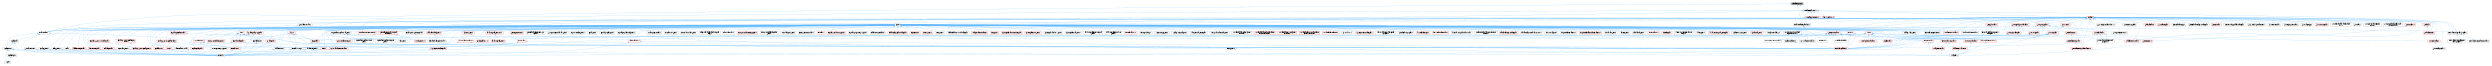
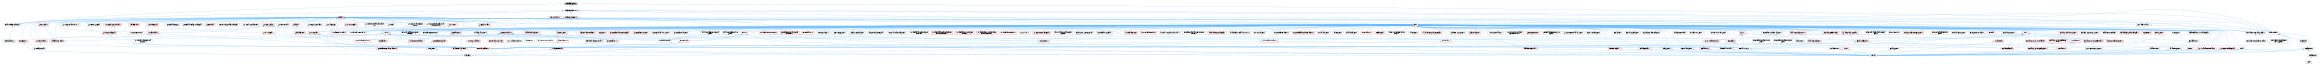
node "GameplayStatics.h": added
